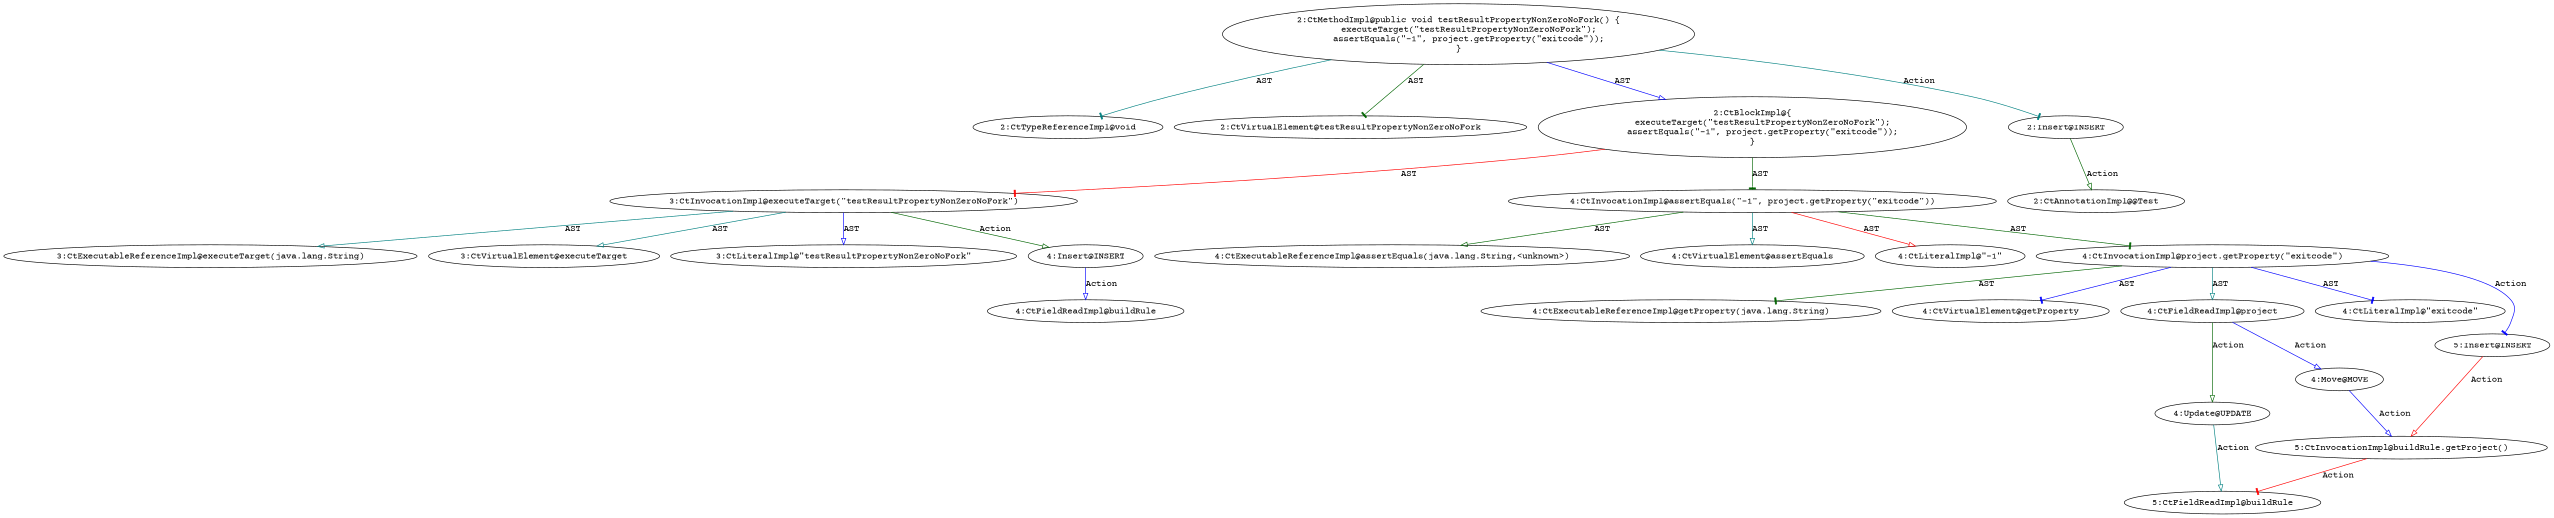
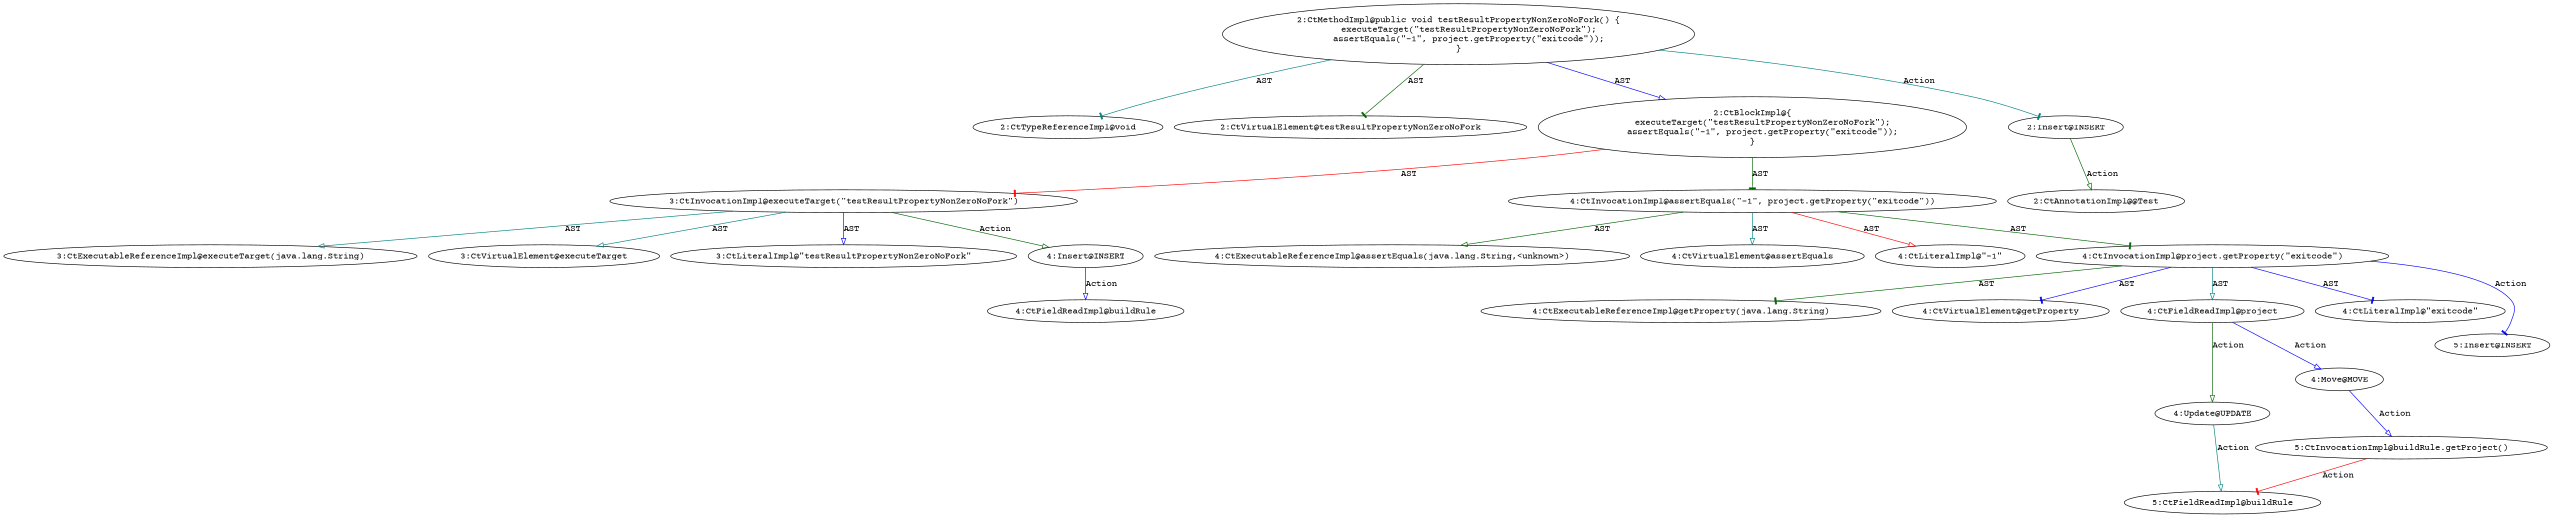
edge "5:Insert@INSERT" -> "5:CtInvocationImpl@buildRule.getProject()": removed, label "Action"
